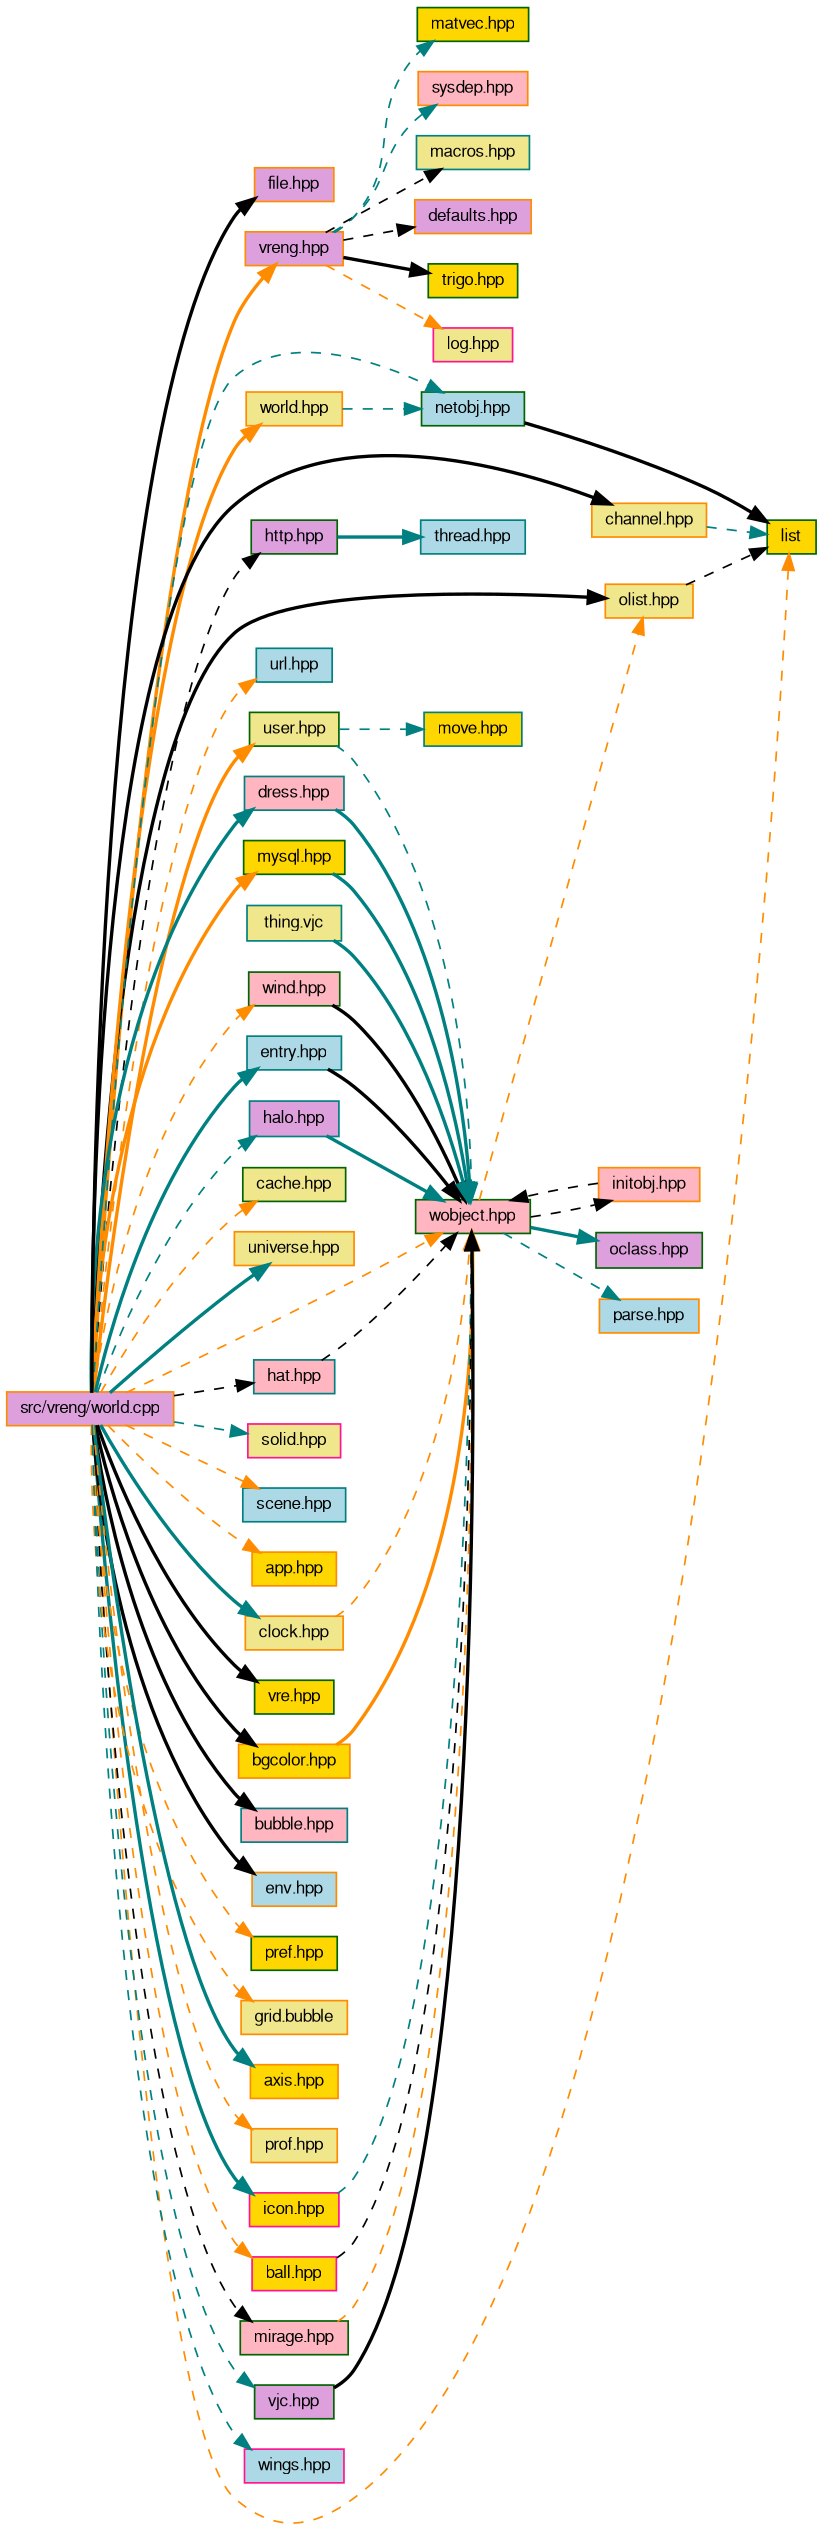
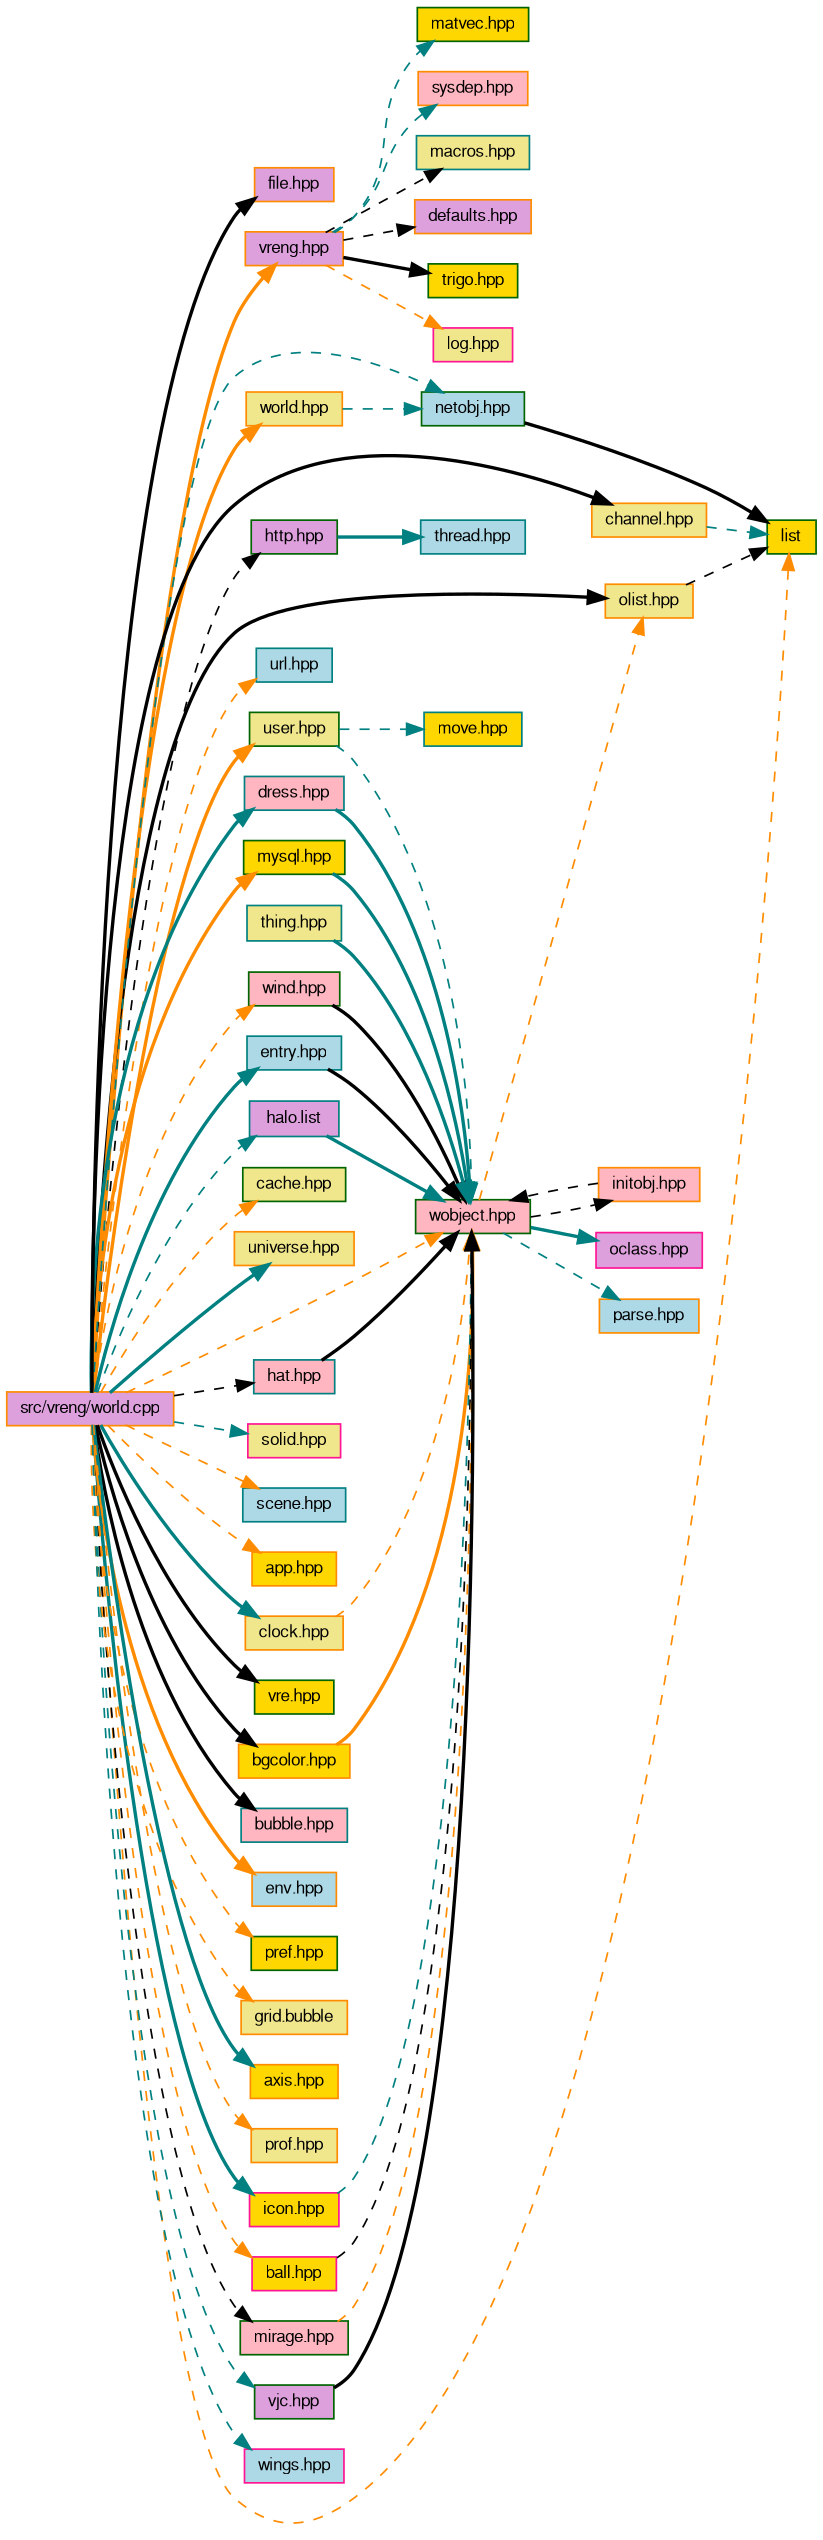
node "thing.vjc": label "thing.vjc" -> "thing.hpp"
node "halo.hpp": label "halo.hpp" -> "halo.list"
node "oclass.hpp": color darkgreen -> deeppink
edge "hat.hpp" -> "wobject.hpp": style dashed -> bold
edge "src/vreng/world.cpp" -> "env.hpp": color black -> darkorange
